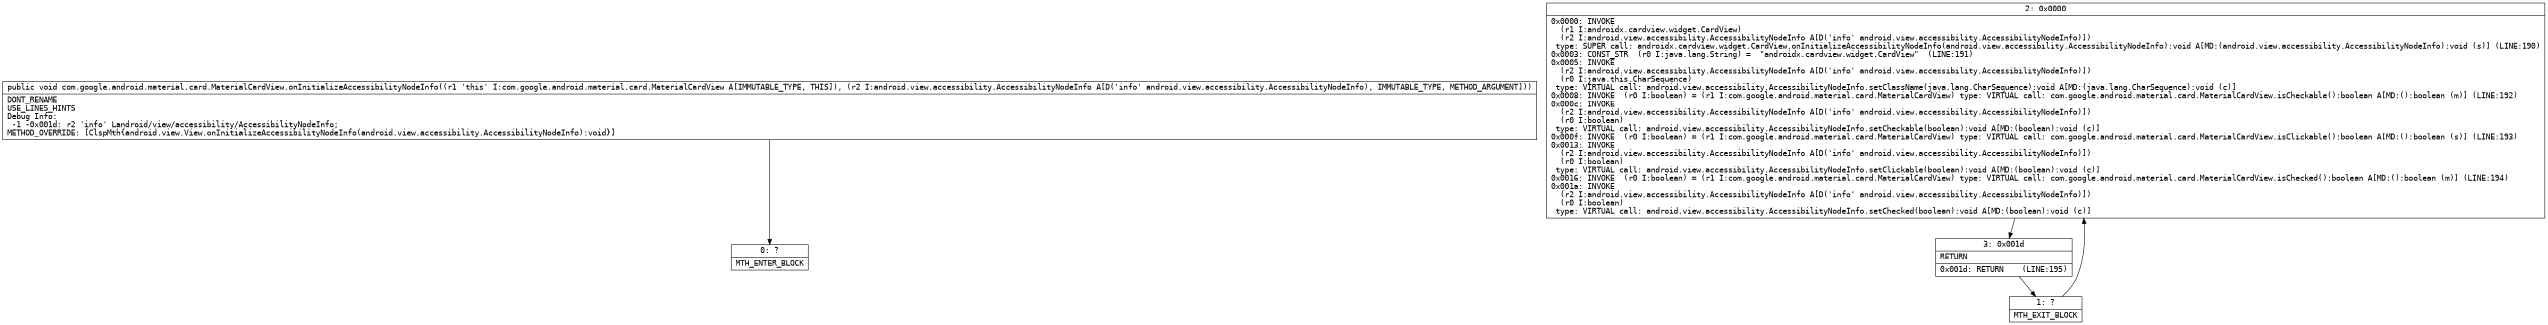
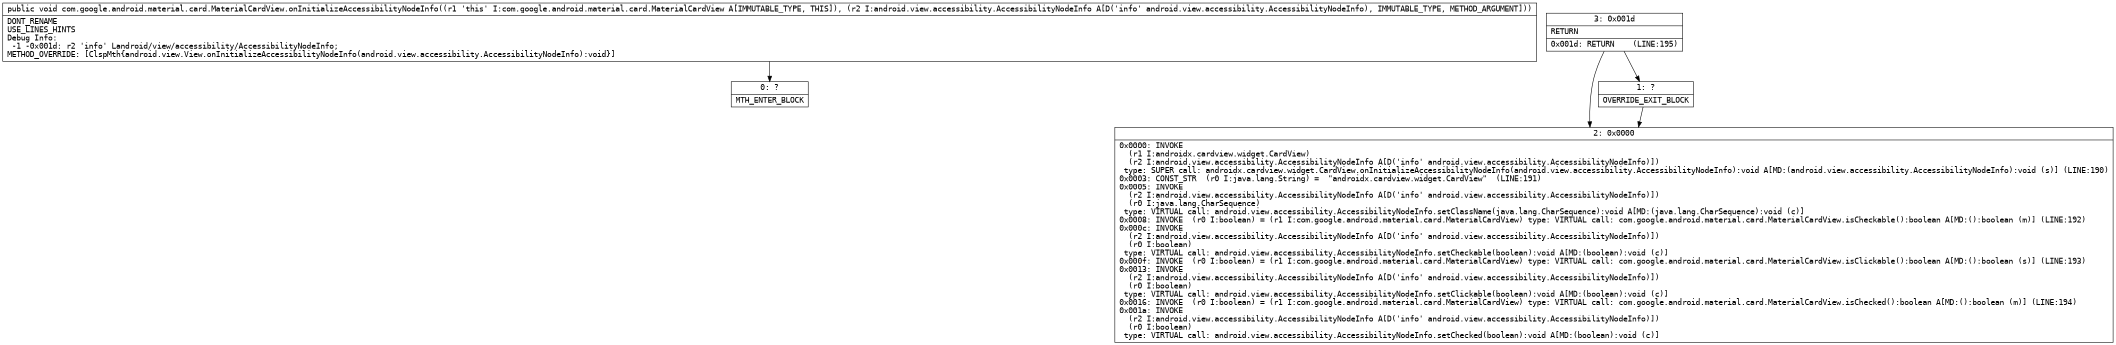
node "2: 0x0000": text "(r0 I:java.this.CharSequence)" -> "(r0 I:java.lang.CharSequence)"
edge "2: 0x0000" -> "3: 0x001d": reversed
node "1: ?": text "MTH_EXIT_BLOCK" -> "OVERRIDE_EXIT_BLOCK"
